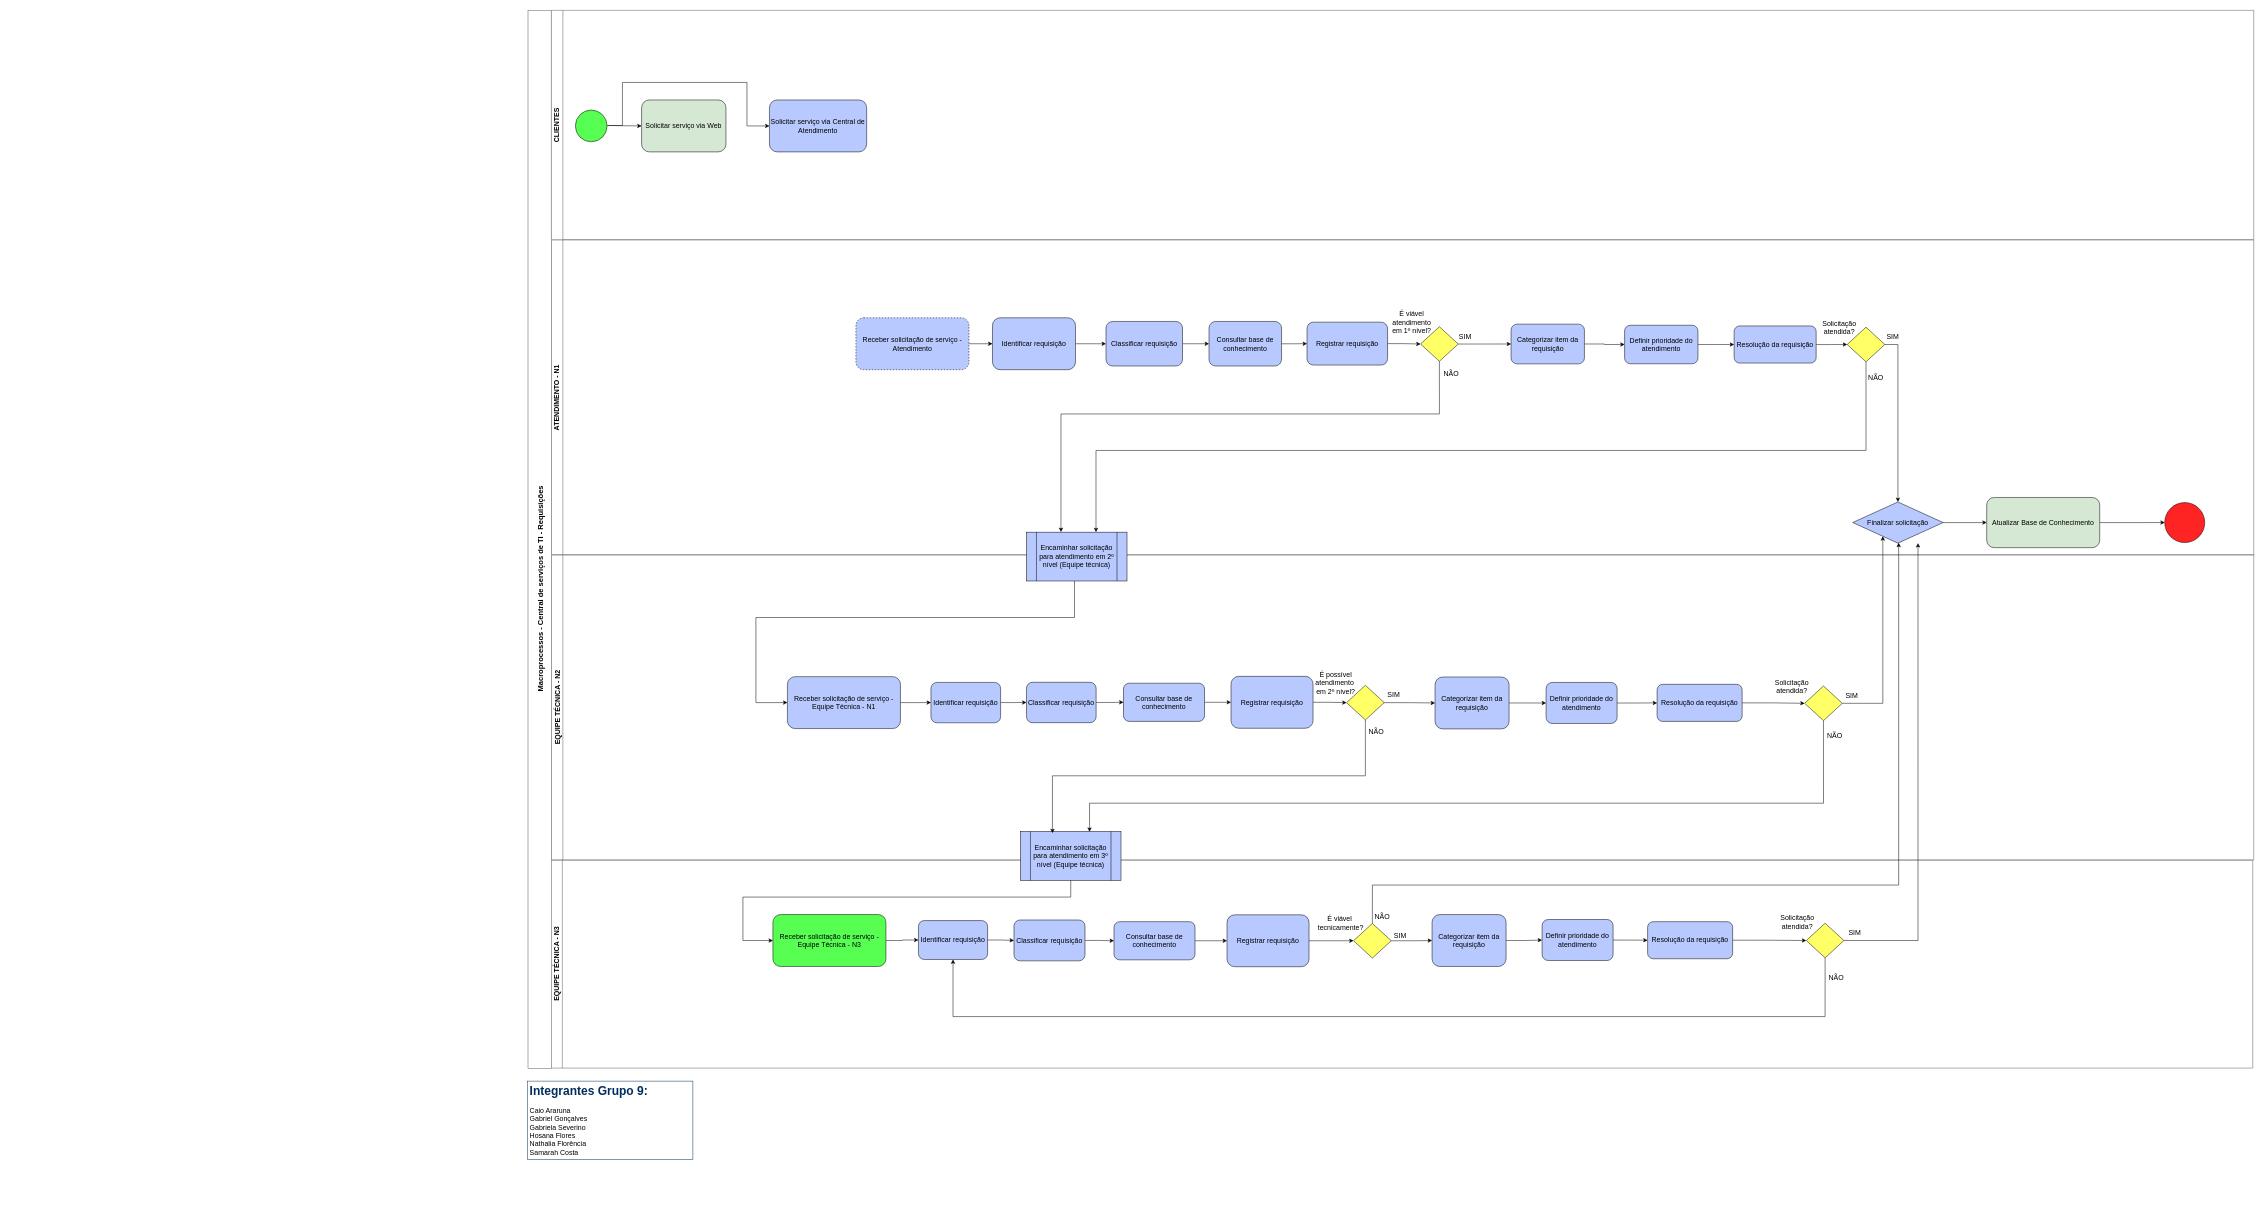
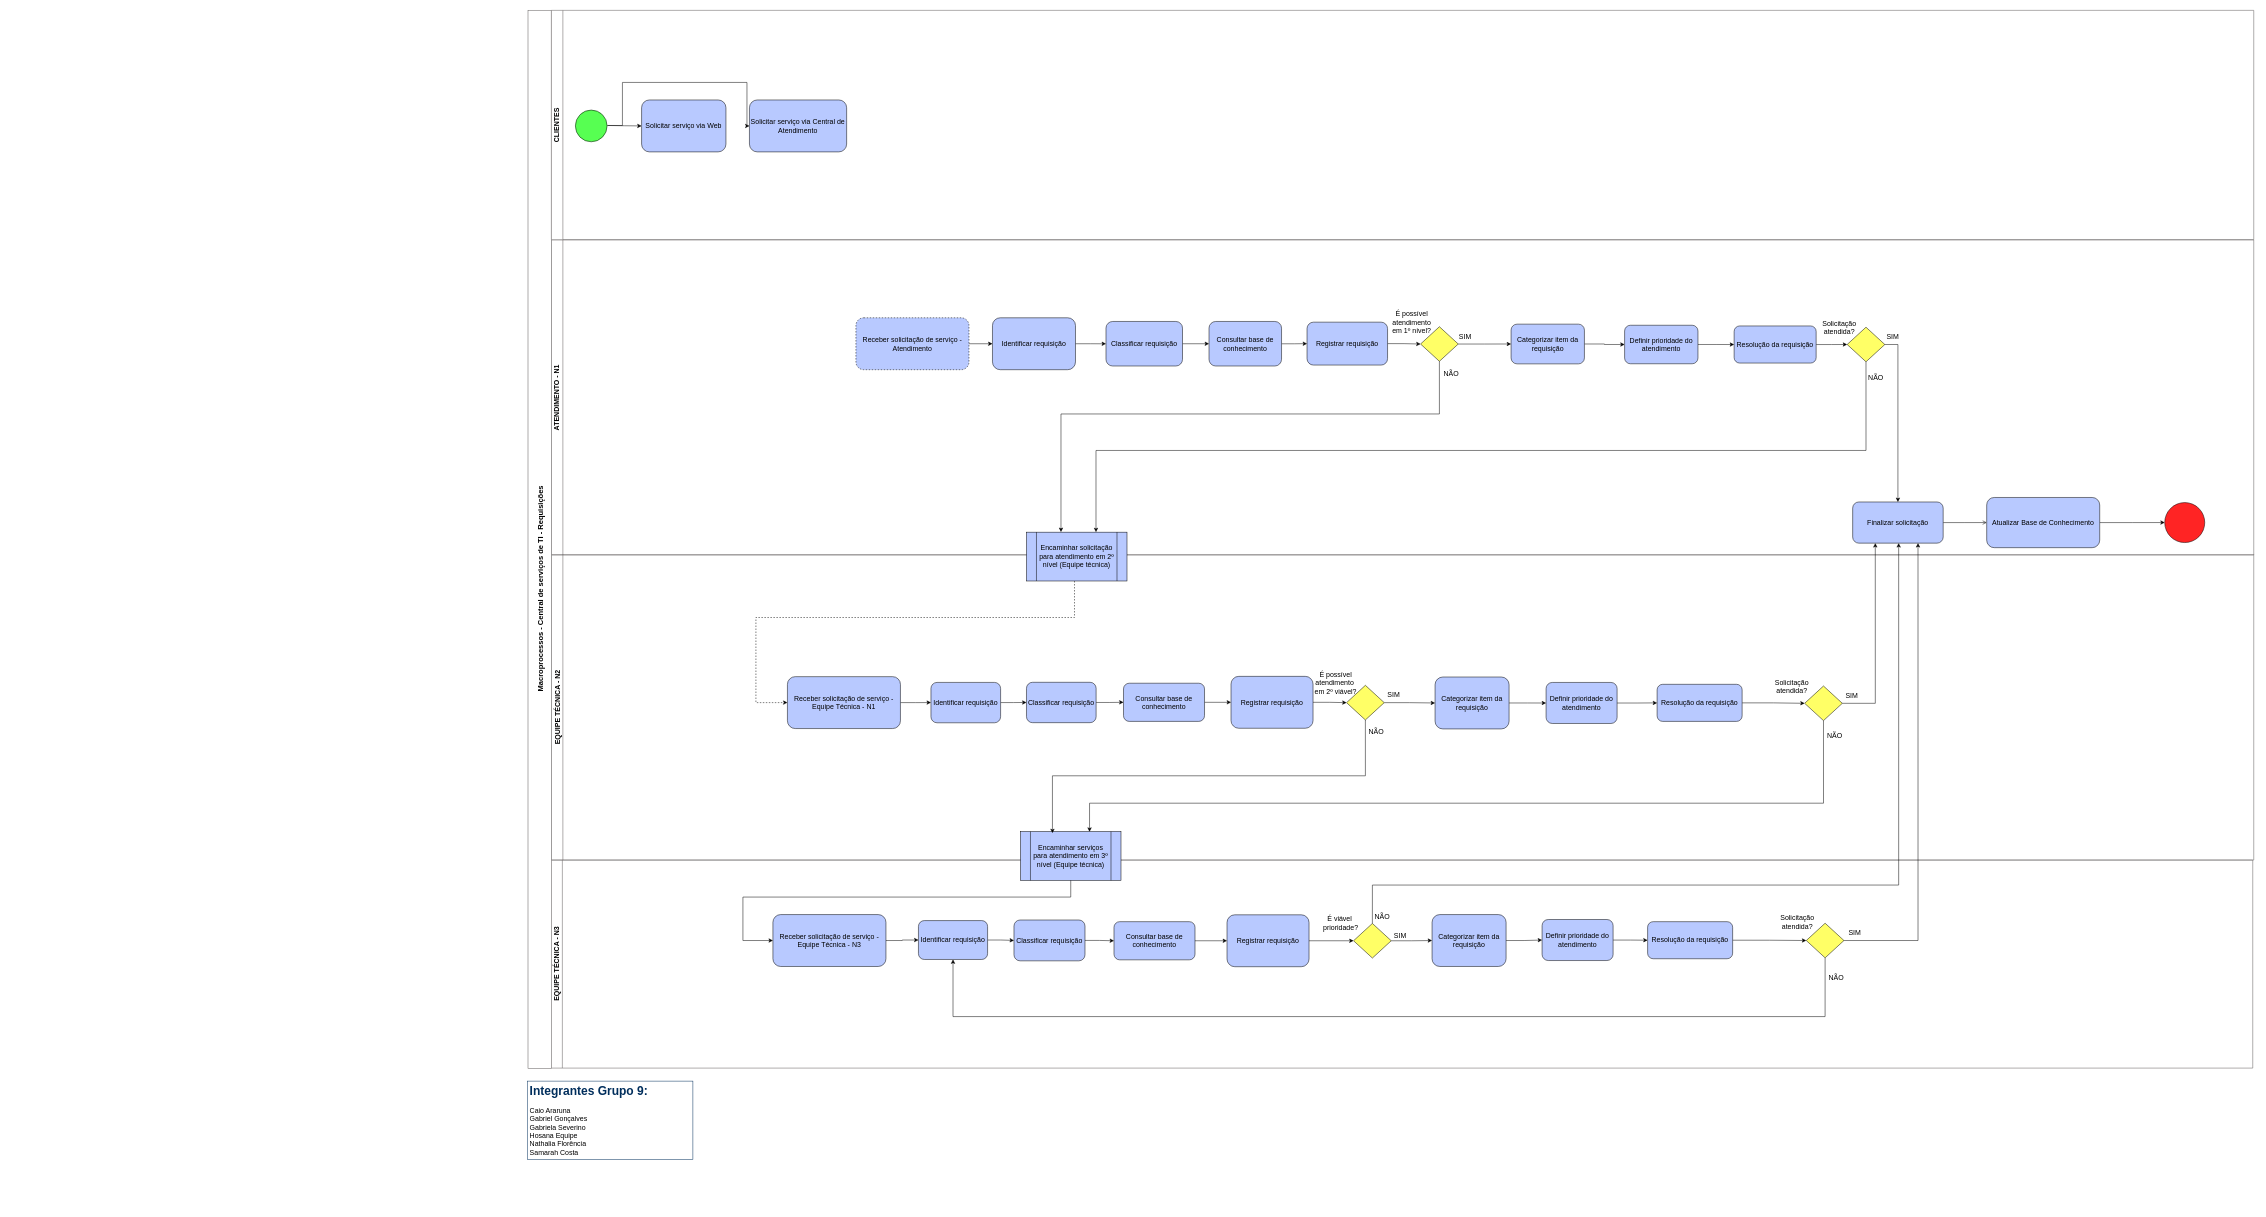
node "Solicitar serviço via Web": fillcolor #d5e8d4 -> #b8c9ff
node "Solicitar serviço via Central de Atendimento": moved (818, 126) -> (798, 126)
node "É viável atendimento em 1º nível?": label "É viável atendimento em 1º nível?" -> "É possível atendimento em 1º nível?"
node "Finalizar solicitação": shape diamond -> rounded rectangle
edge "Finalizar solicitação" -> "Atualizar Base de Conhecimento": arrowhead classic -> open
node "Atualizar Base de Conhecimento": fillcolor #d5e8d4 -> #b8c9ff
edge "Encaminhar solicitação para atendimento em 2º nível (Equipe técnica)" -> "Receber solicitação de serviço - Equipe Técnica - N1": style solid -> dashed
node "É possível atendimento em 2º nível?": label "É possível atendimento em 2º nível?" -> "É possível atendimento em 2º viável?"
node "Encaminhar solicitação para atendimento em 3º nível (Equipe técnica)": label "Encaminhar solicitação para atendimento em 3º nível (Equipe técnica)" -> "Encaminhar serviços para atendimento em 3º nível (Equipe técnica)"
node "É viável tecnicamente?": label "É viável tecnicamente?" -> "É viável prioridade?"
node "Receber solicitação de serviço - Equipe Técnica - N3": fillcolor #57ff52 -> #b8c9ff
node "Integrantes Grupo 9: Caio Araruna Gabriel Gonçalves Gabriela Severino Hosana Flores Nathalia Florência Samarah Costa": label "Integrantes Grupo 9: Caio Araruna Gabriel Gonçalves Gabriela Severino Hosana Flores Nathalia Florência Samarah Costa" -> "Integrantes Grupo 9: Caio Araruna Gabriel Gonçalves Gabriela Severino Hosana Equipe Nathalia Florência Samarah Costa"
